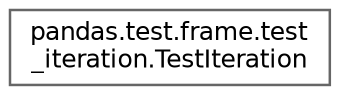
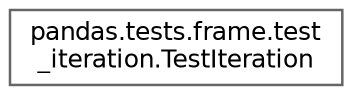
node "pandas.test.frame.test _iteration.TestIteration": label "pandas.test.frame.test _iteration.TestIteration" -> "pandas.tests.frame.test _iteration.TestIteration"
